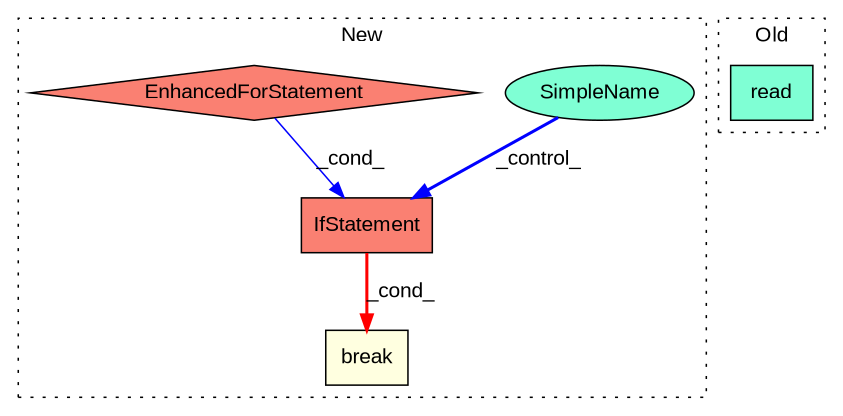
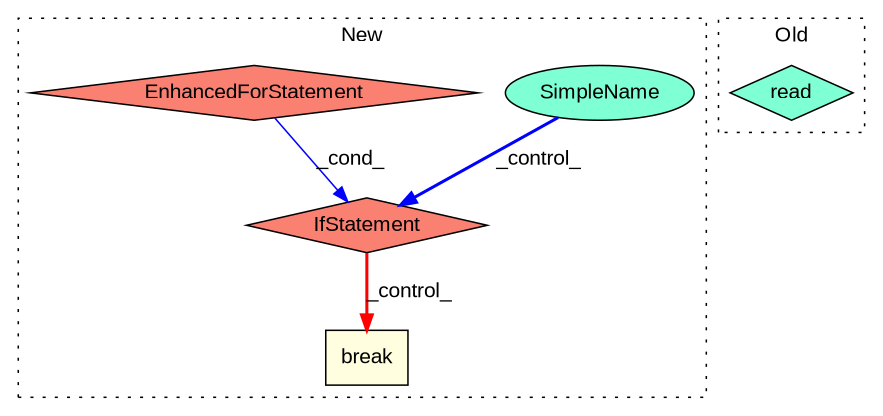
node "read": shape box -> diamond
node "IfStatement": shape box -> diamond
edge "IfStatement" -> "break": label "_cond_" -> "_control_"
